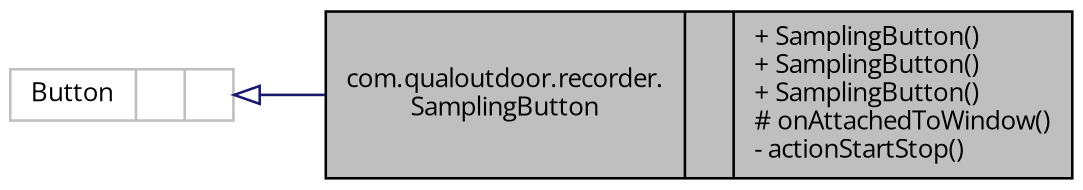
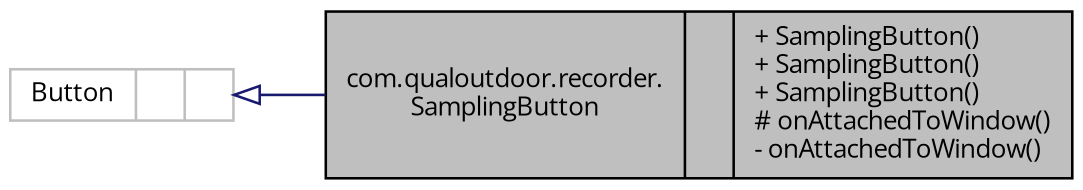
node "com.qualoutdoor.recorder.": text "- actionStartStop()" -> "- onAttachedToWindow()"
